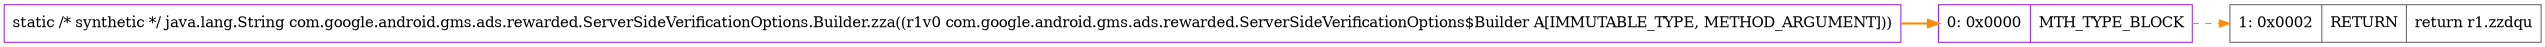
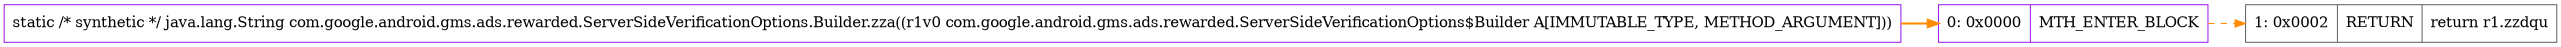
node "0: 0x0000": text "MTH_TYPE_BLOCK" -> "MTH_ENTER_BLOCK"
